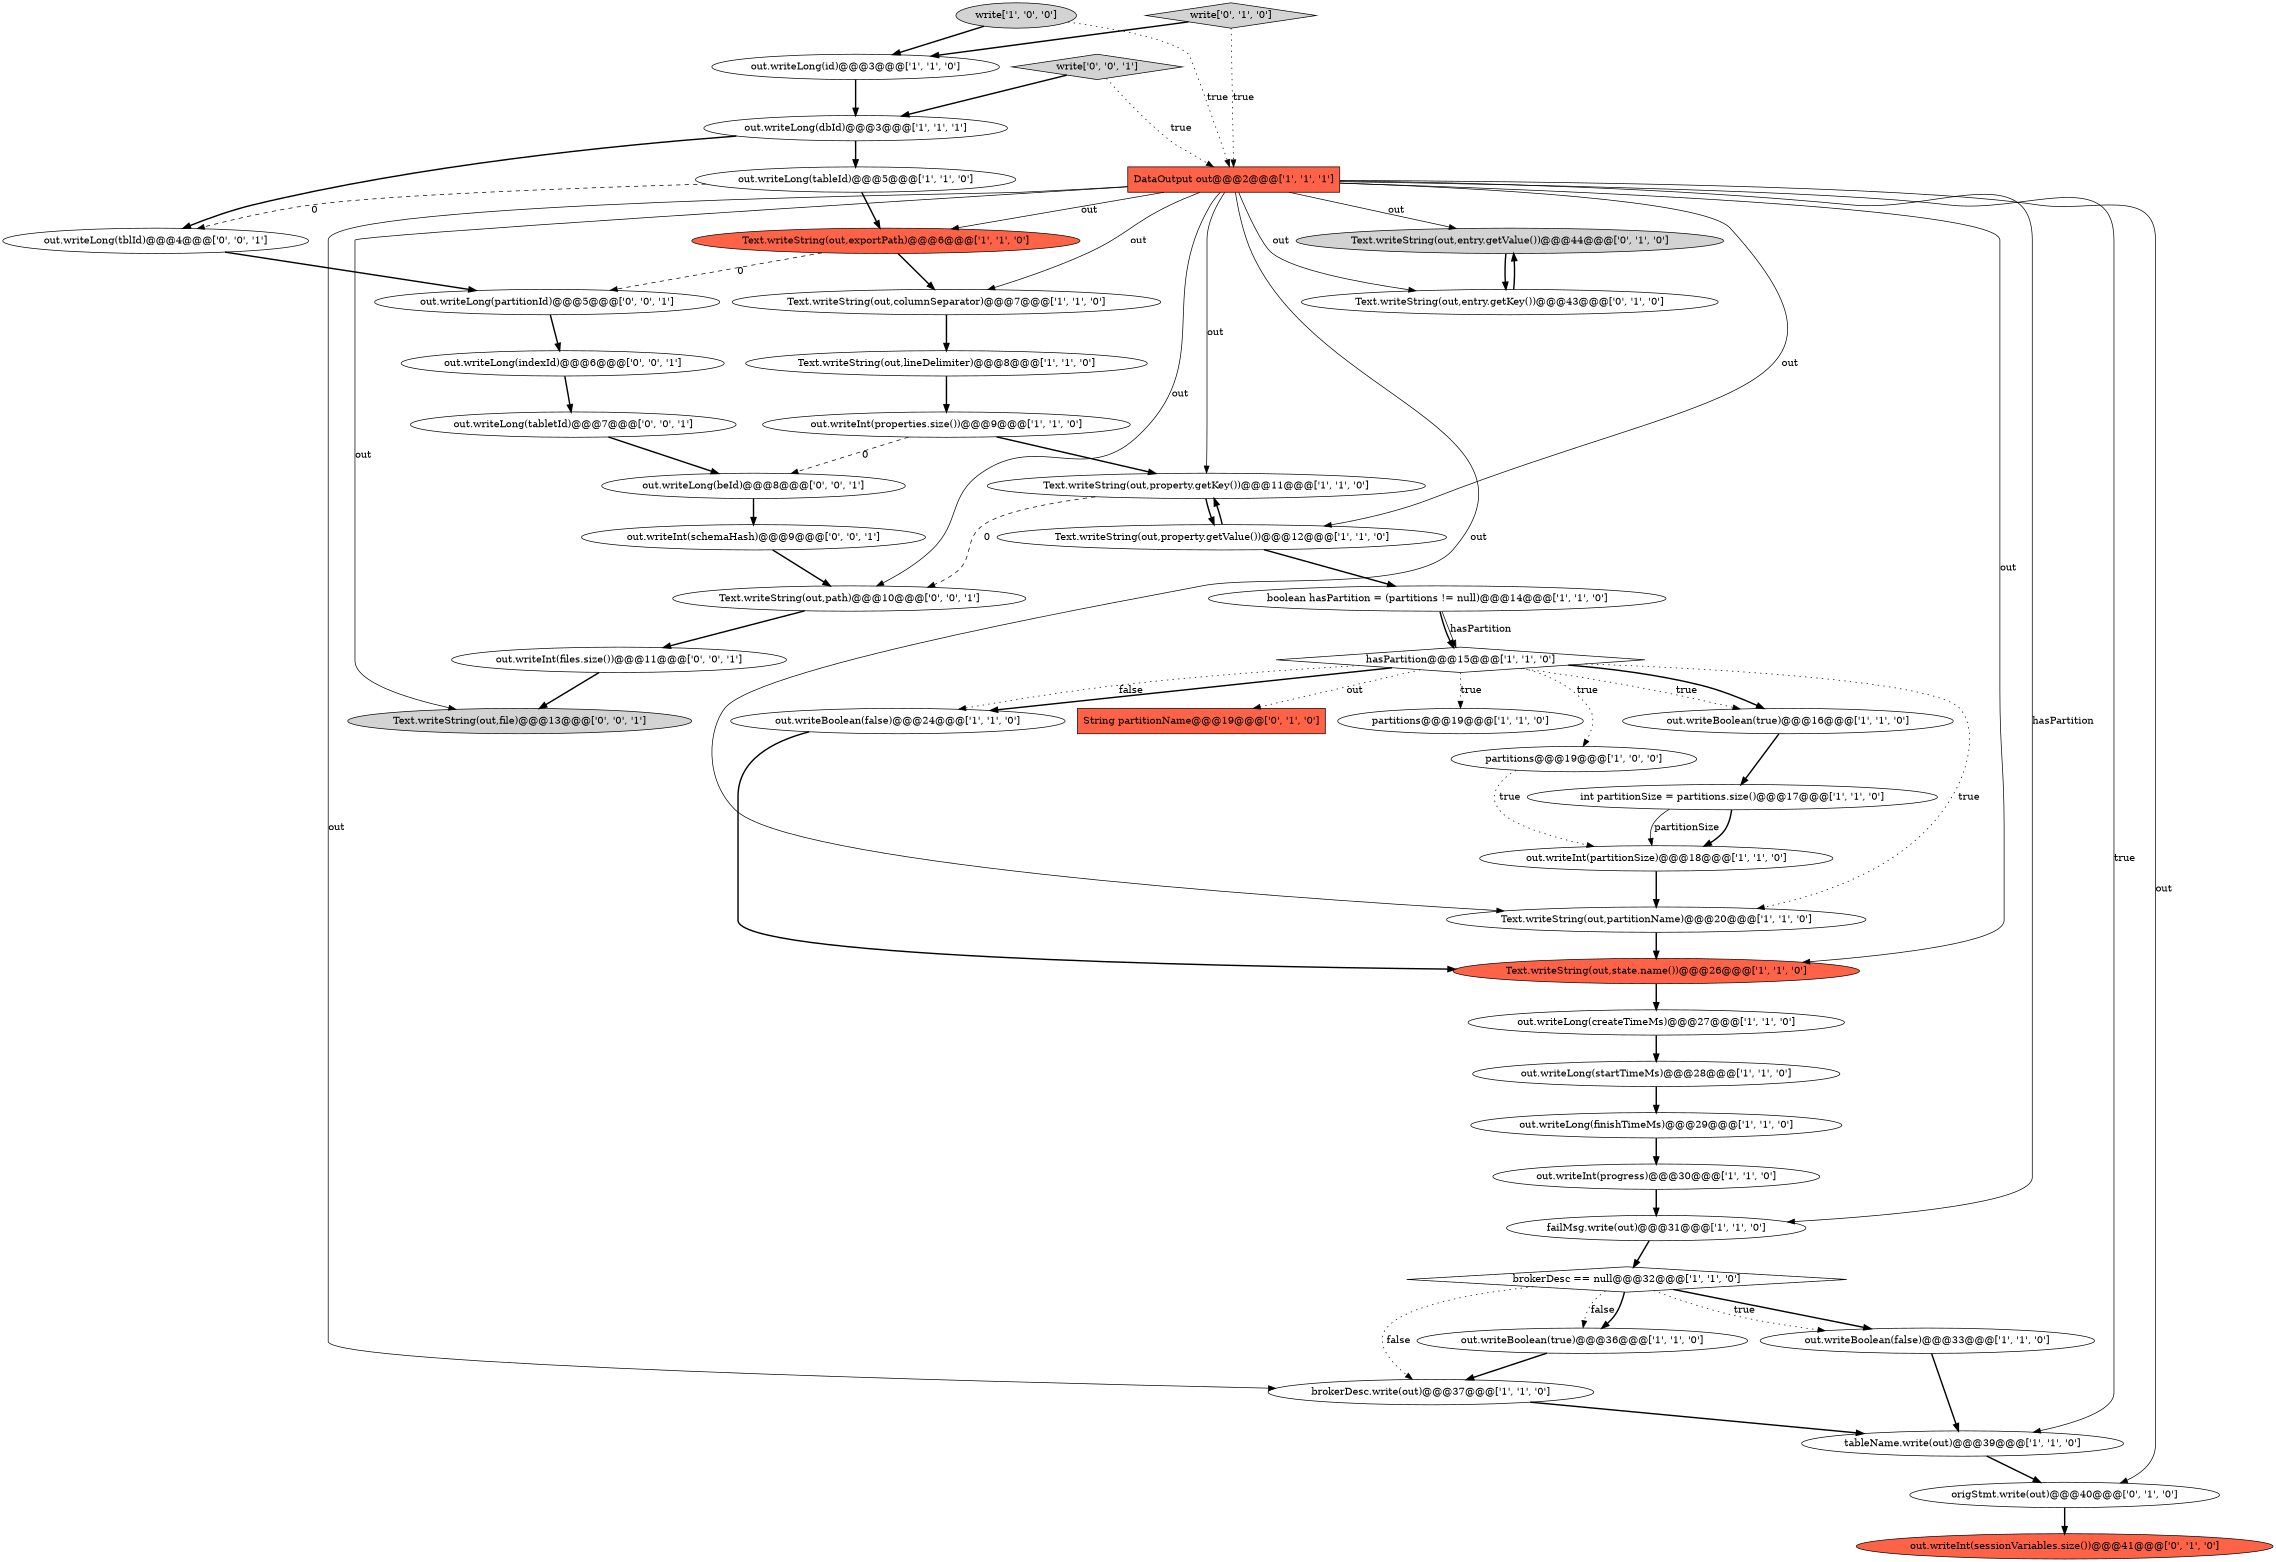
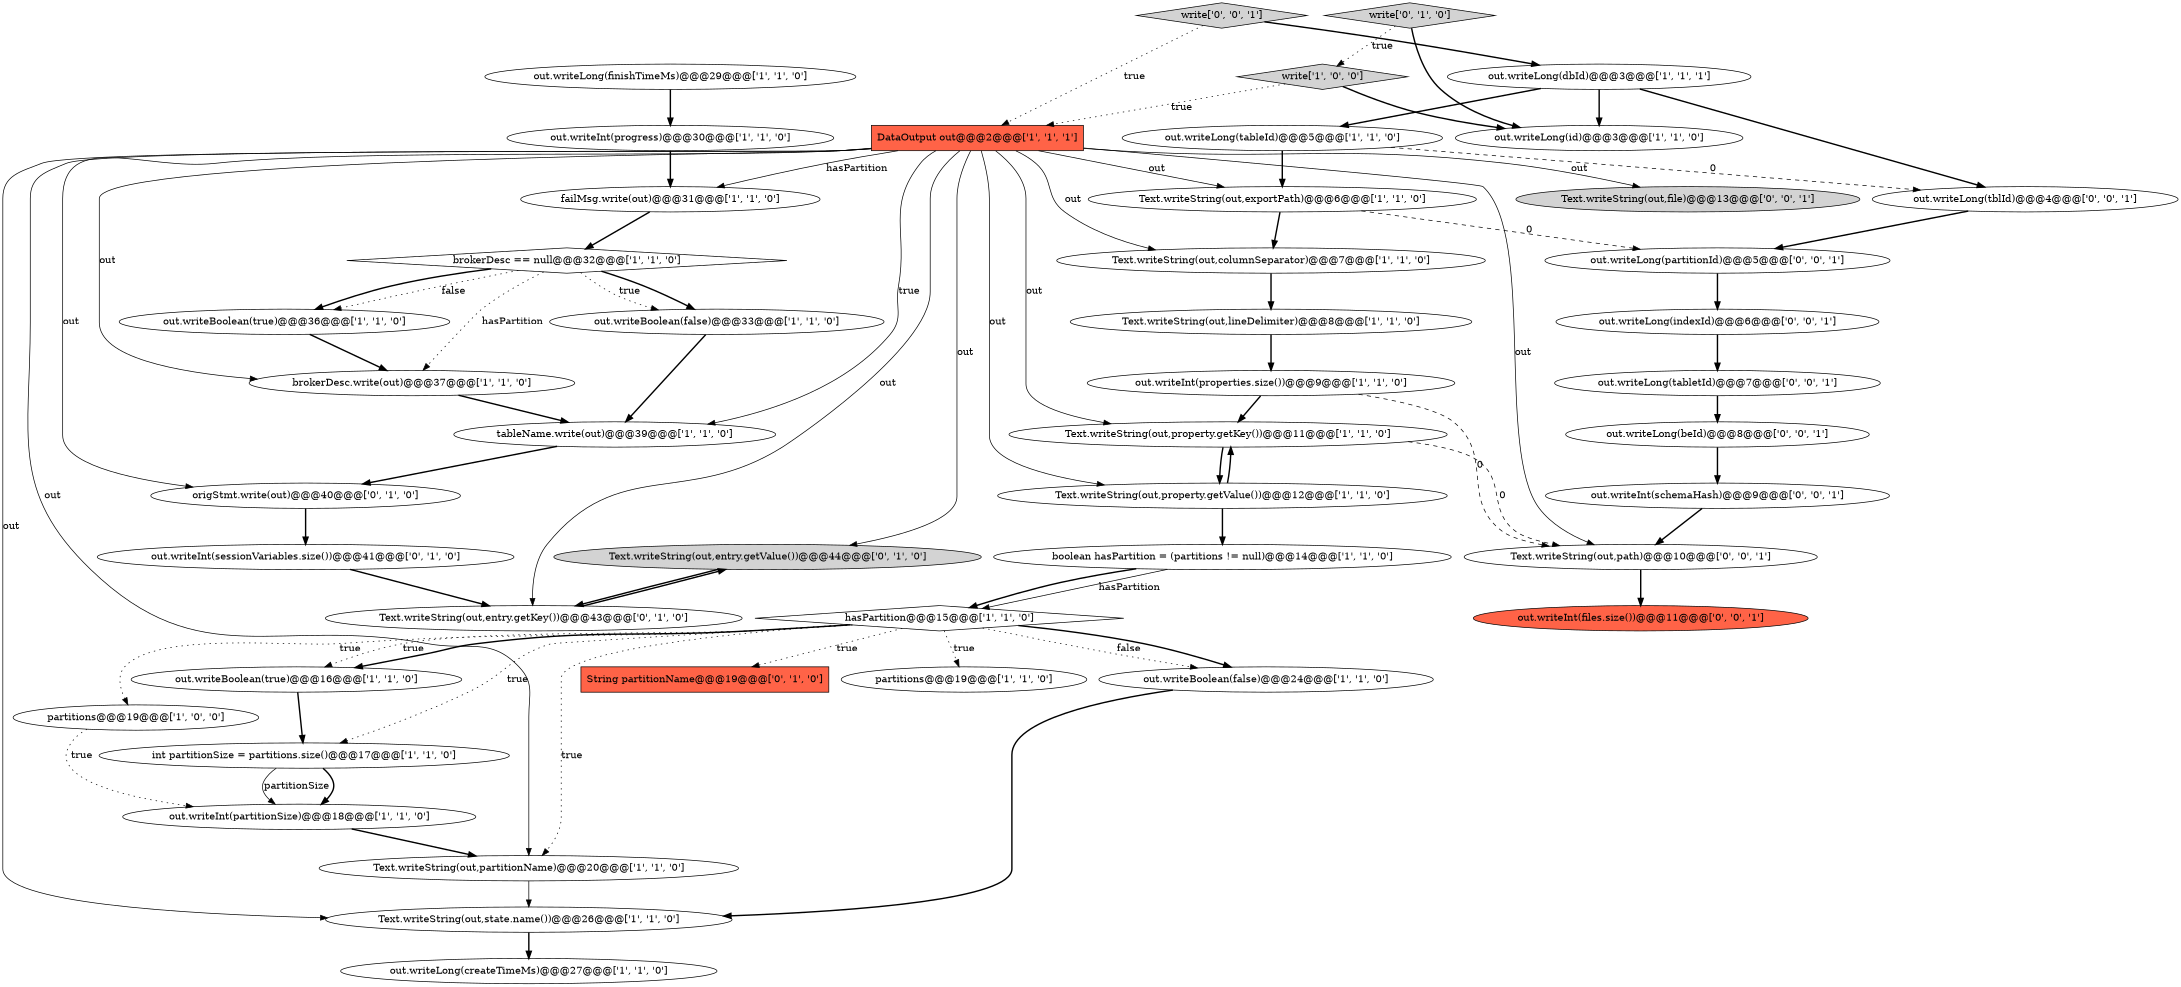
node "write['1', '0', '0']": shape ellipse -> diamond
edge "out.writeLong(id)@@@3@@@['1', '1', '0']" -> "out.writeLong(dbId)@@@3@@@['1', '1', '1']": reversed
edge "write['0', '1', '0']" -> "DataOutput out@@@2@@@['1', '1', '1']": now "write['0', '1', '0']" -> "write['1', '0', '0']"
node "Text.writeString(out,exportPath)@@@6@@@['1', '1', '0']": fillcolor tomato -> white
edge "out.writeInt(properties.size())@@@9@@@['1', '1', '0']" -> "out.writeLong(beId)@@@8@@@['0', '0', '1']": now "out.writeInt(properties.size())@@@9@@@['1', '1', '0']" -> "Text.writeString(out,path)@@@10@@@['0', '0', '1']"
edge "out.writeInt(sessionVariables.size())@@@41@@@['0', '1', '0']" -> "Text.writeString(out,entry.getKey())@@@43@@@['0', '1', '0']": added
edge "hasPartition@@@15@@@['1', '1', '0']" -> "int partitionSize = partitions.size()@@@17@@@['1', '1', '0']": added, label "true"
node "out.writeInt(files.size())@@@11@@@['0', '0', '1']": fillcolor white -> tomato
edge "out.writeInt(files.size())@@@11@@@['0', '0', '1']" -> "Text.writeString(out,file)@@@13@@@['0', '0', '1']": removed
edge "hasPartition@@@15@@@['1', '1', '0']" -> "String partitionName@@@19@@@['0', '1', '0']": label "out" -> "true"
edge "Text.writeString(out,partitionName)@@@20@@@['1', '1', '0']" -> "Text.writeString(out,state.name())@@@26@@@['1', '1', '0']": style bold -> solid
node "Text.writeString(out,state.name())@@@26@@@['1', '1', '0']": fillcolor tomato -> white
node "out.writeLong(startTimeMs)@@@28@@@['1', '1', '0']": removed
edge "brokerDesc == null@@@32@@@['1', '1', '0']" -> "brokerDesc.write(out)@@@37@@@['1', '1', '0']": label "false" -> "hasPartition"
node "out.writeInt(sessionVariables.size())@@@41@@@['0', '1', '0']": fillcolor tomato -> white
